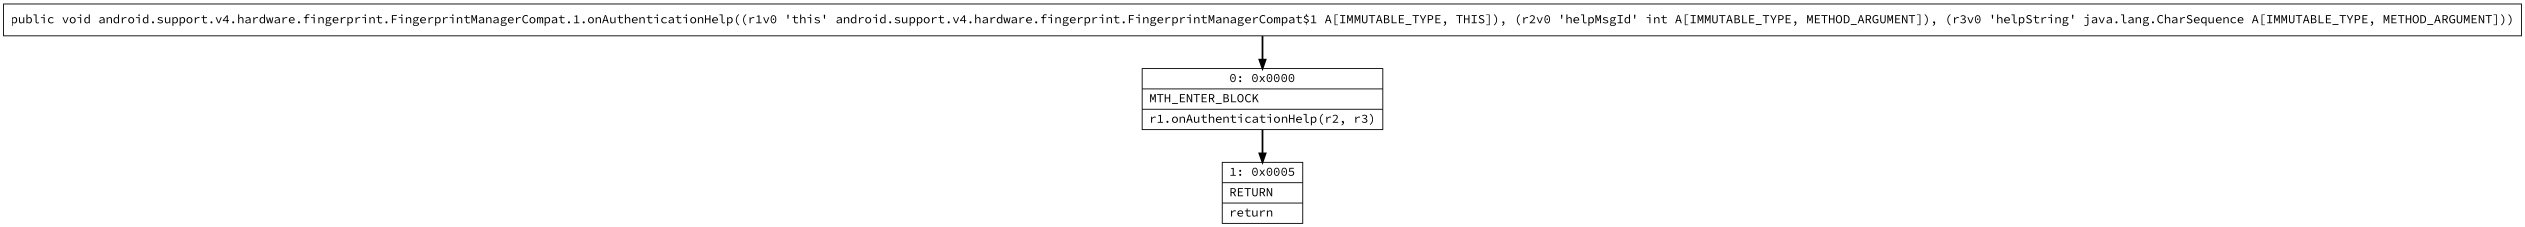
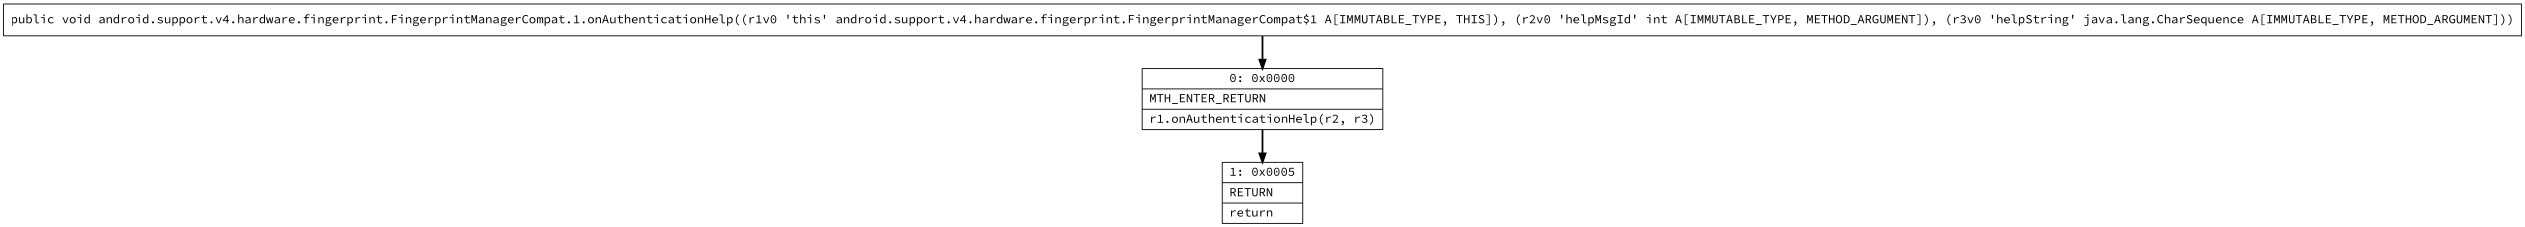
node "0: 0x0000": text "MTH_ENTER_BLOCK" -> "MTH_ENTER_RETURN"
